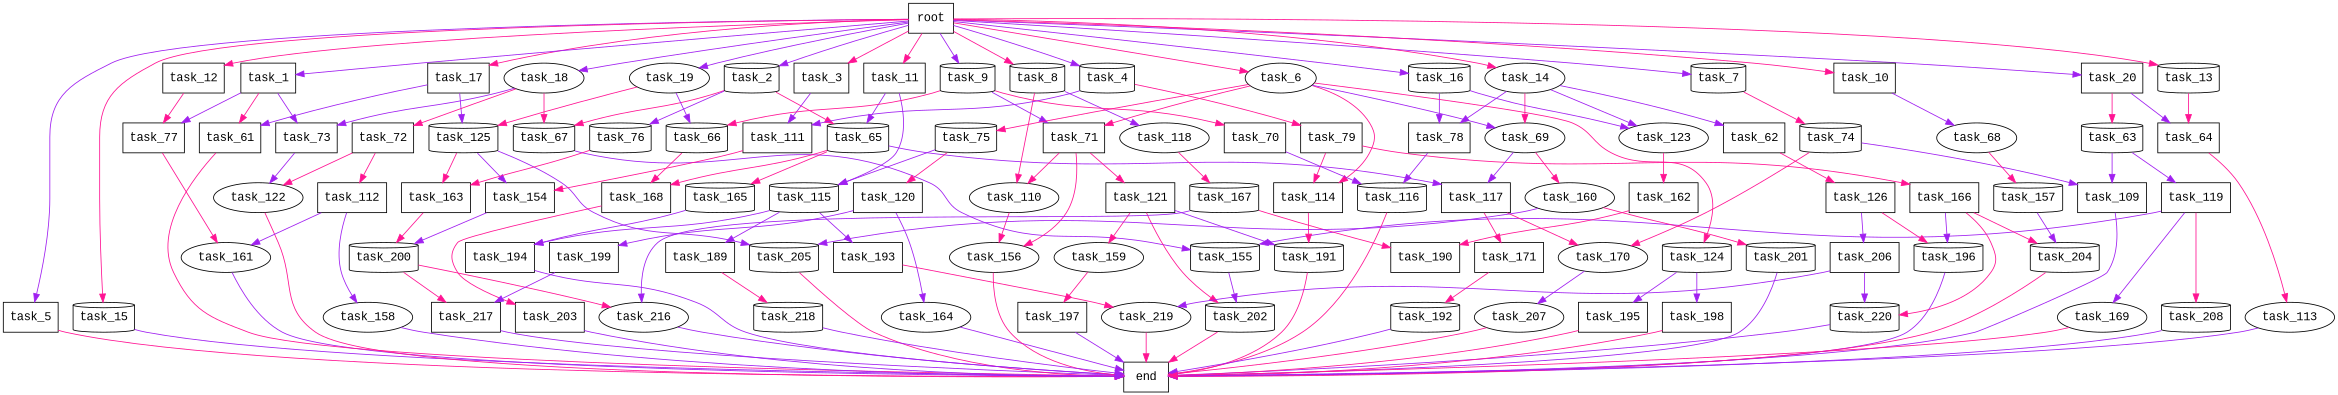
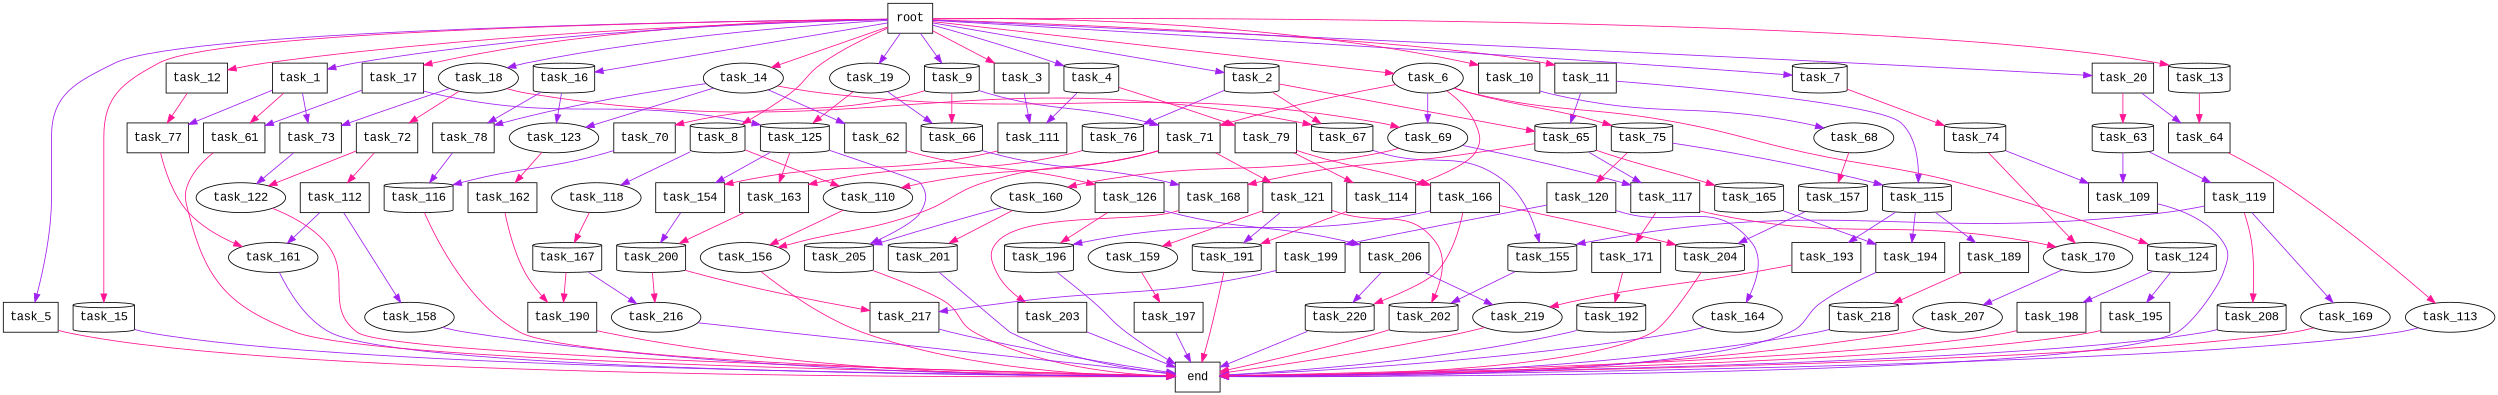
edge "task_66" -> "task_168": color deeppink -> purple
edge "task_190" -> "end": added
